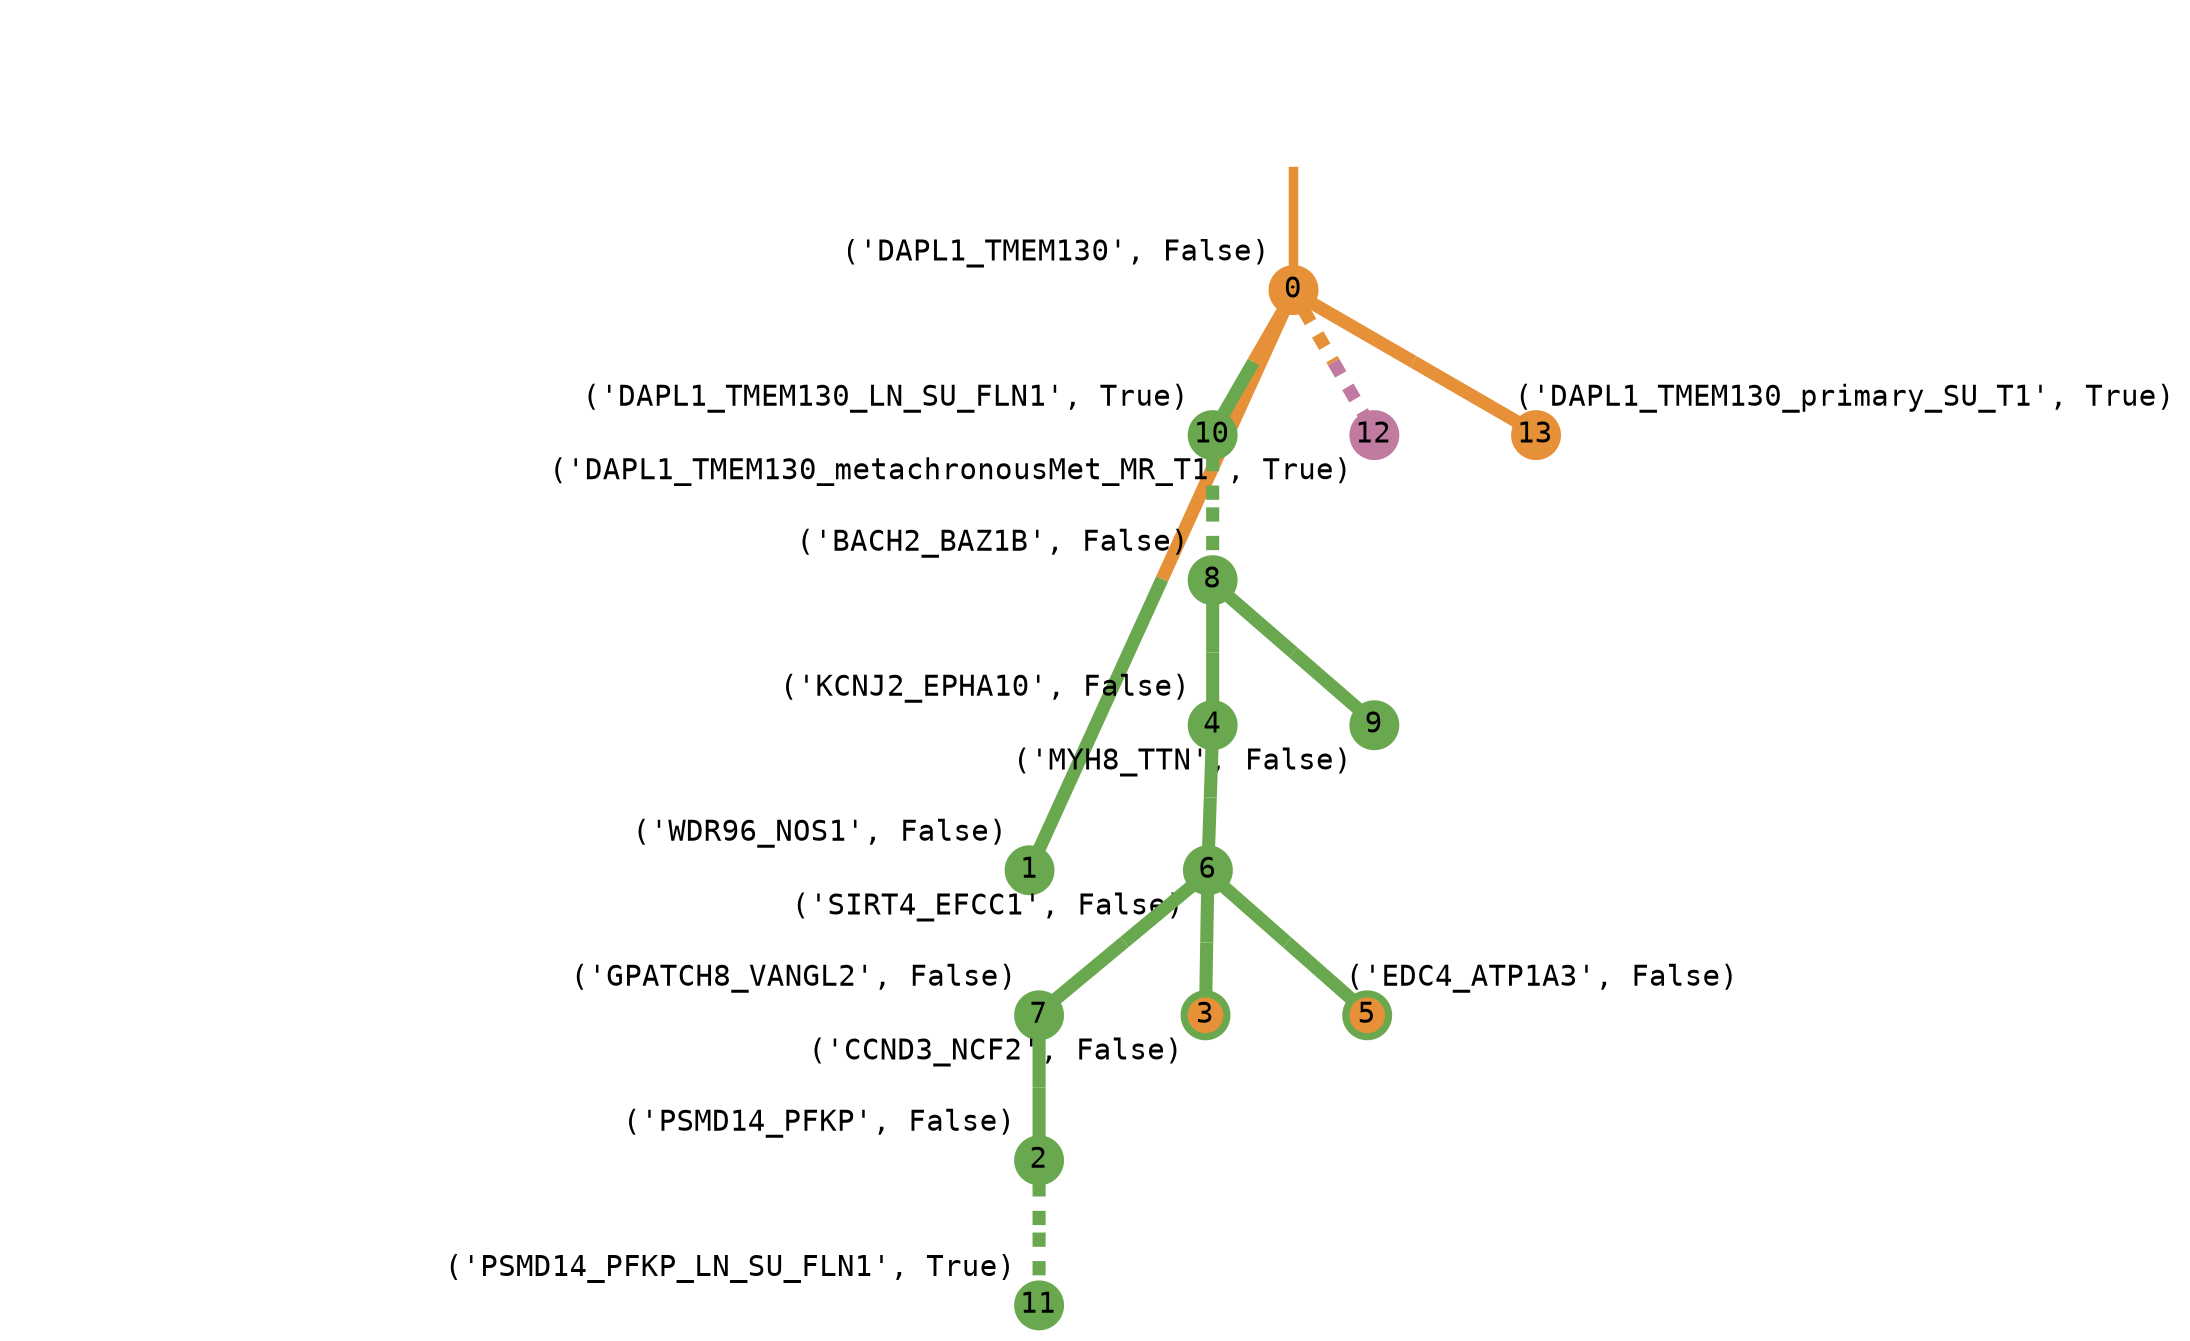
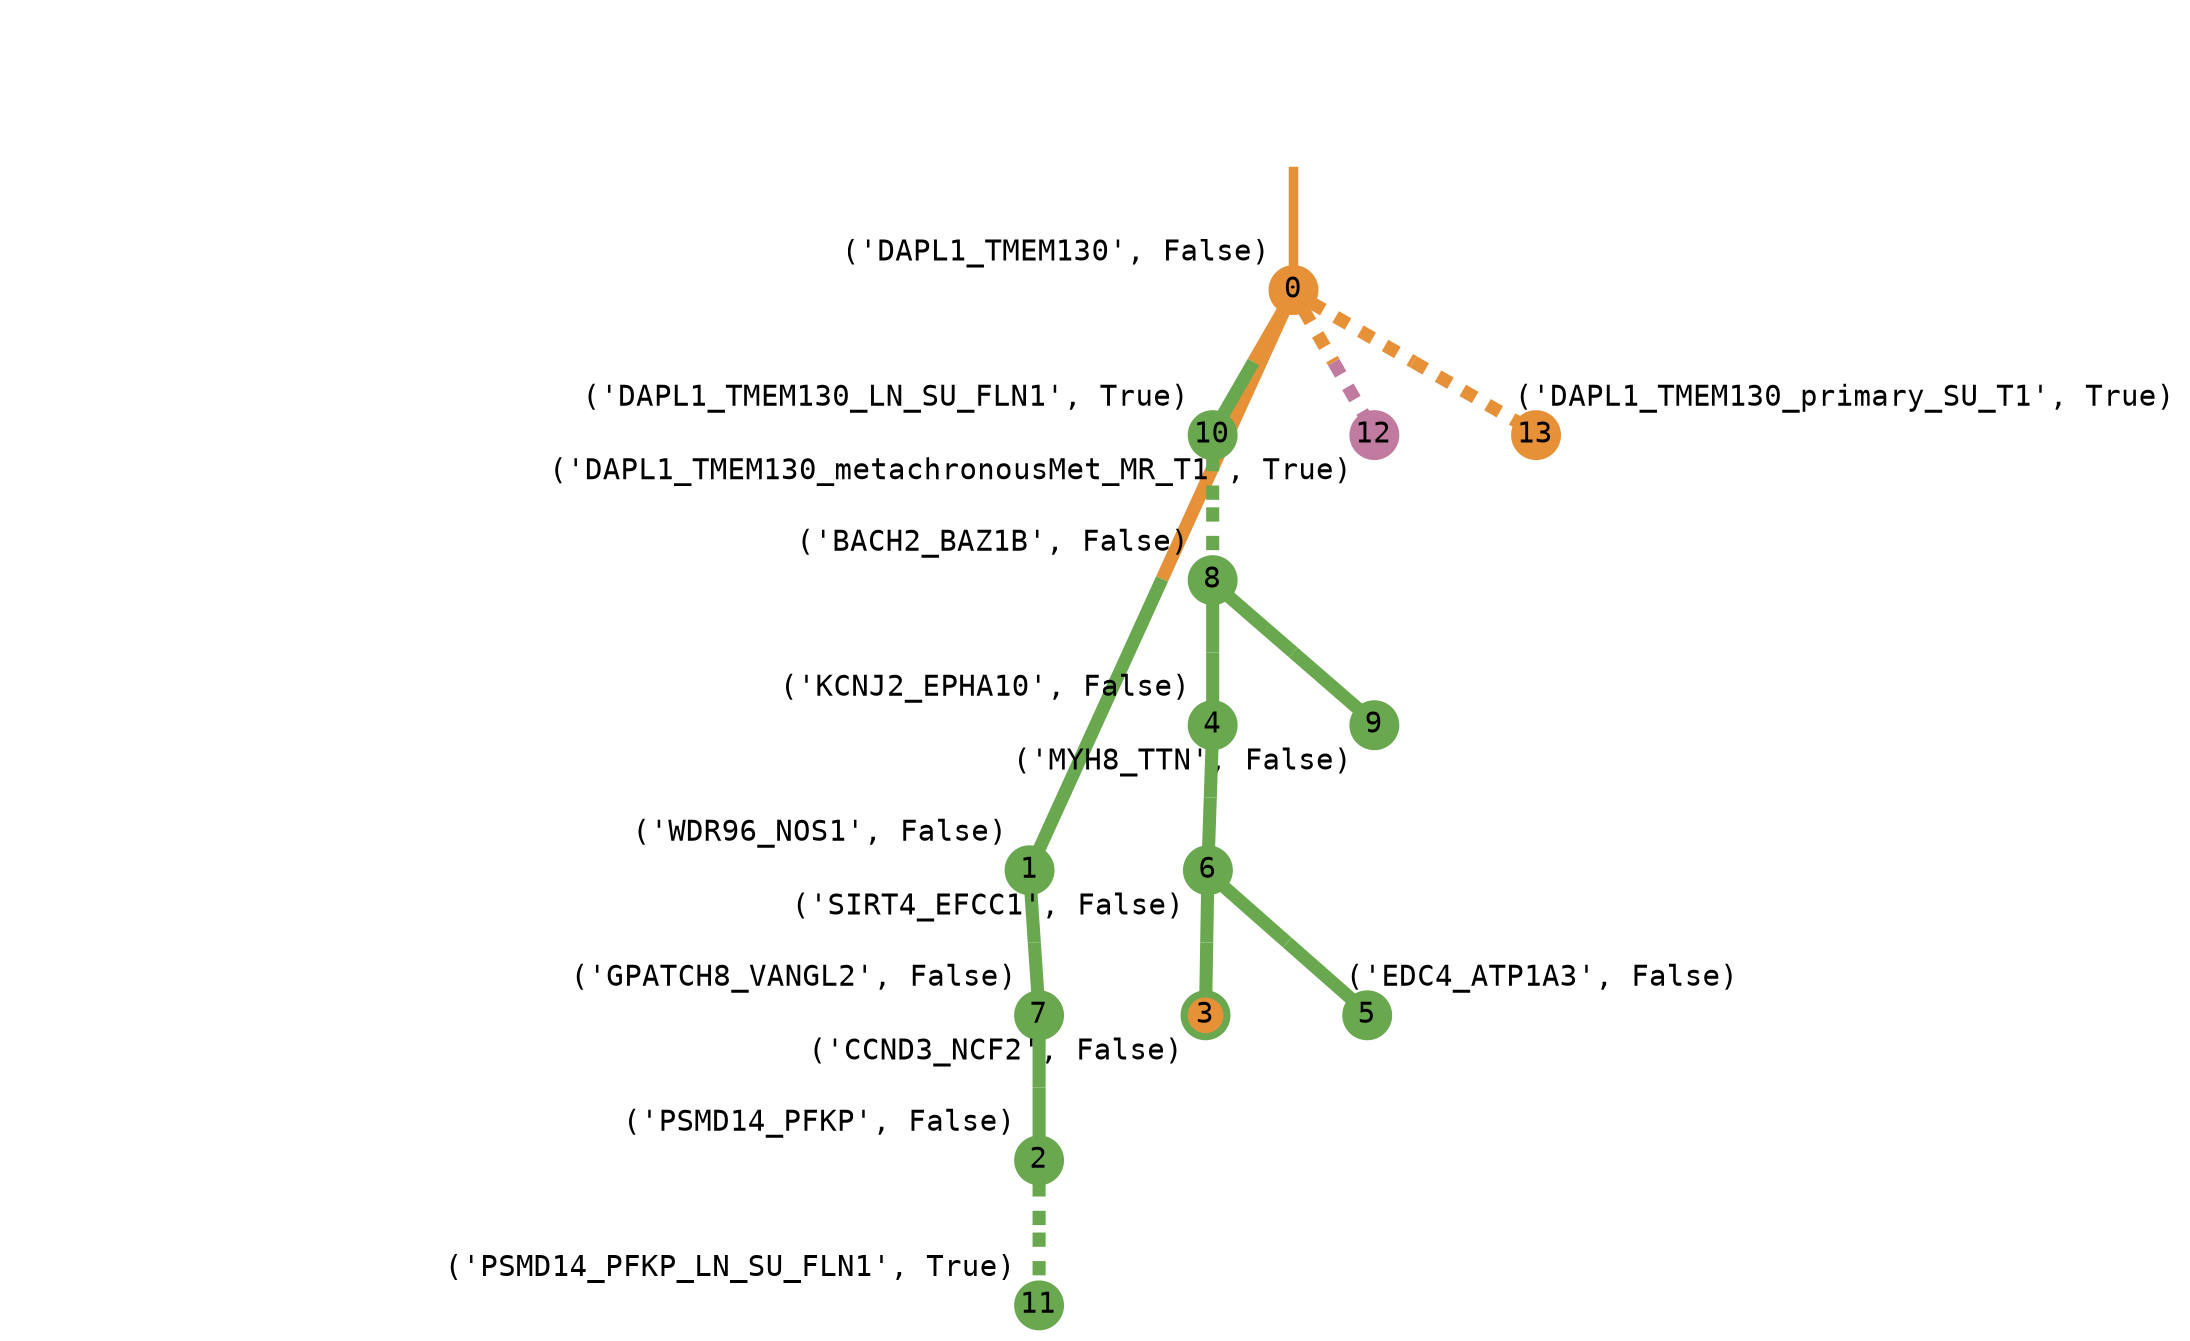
edge "0 ('DAPL1_TMEM130', False)" -> "13 ('DAPL1_TMEM130_primary_SU_T1', True)": style solid -> dashed
edge "6 ('SIRT4_EFCC1', False)" -> "7 ('GPATCH8_VANGL2', False)": now "1 ('WDR96_NOS1', False)" -> "7 ('GPATCH8_VANGL2', False)"
node "5 ('EDC4_ATP1A3', False)": fillcolor #e69138ff -> #6aa84fff
